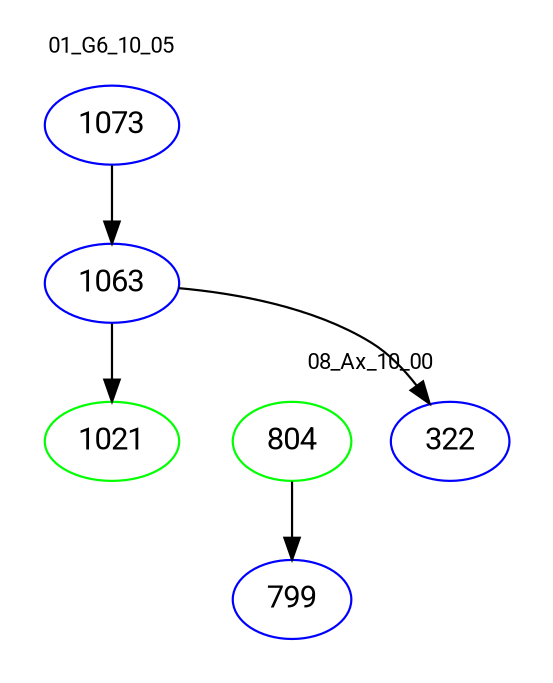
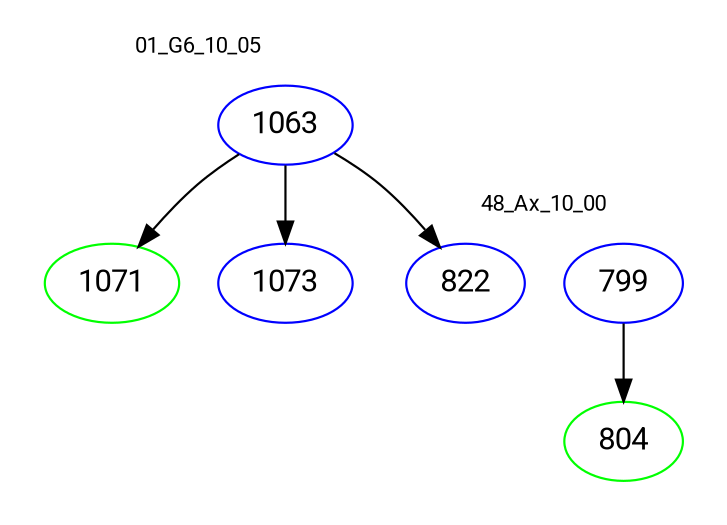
edge "1073" -> "1063": reversed
cluster "08_Ax_10_00": label "08_Ax_10_00" -> "48_Ax_10_00"
node "1021": label "1021" -> "1071"
node "322": label "322" -> "822"
edge "804" -> "799": reversed
